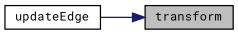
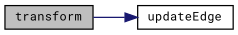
edge "updateEdge" -> "transform": reversed
